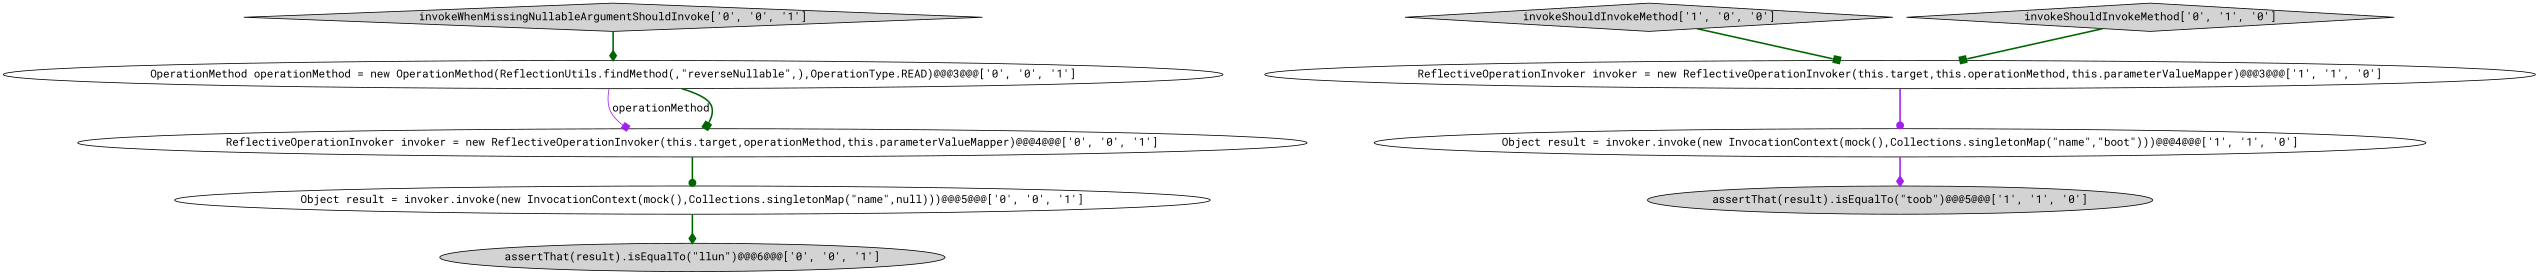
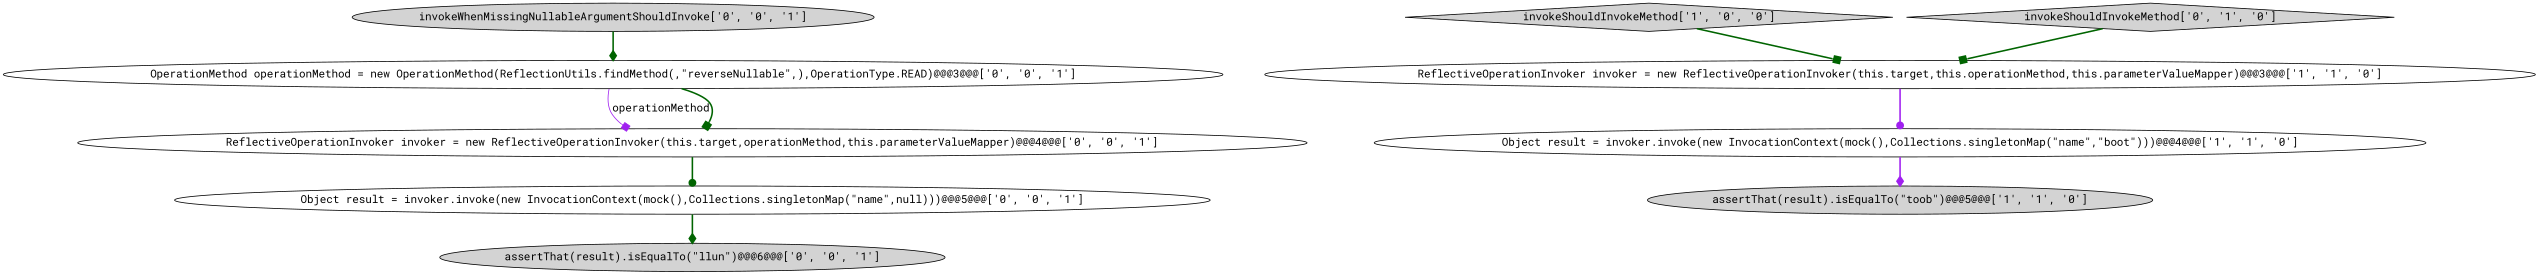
node "invokeWhenMissingNullableArgumentShouldInvoke['0', '0', '1']": shape diamond -> ellipse
